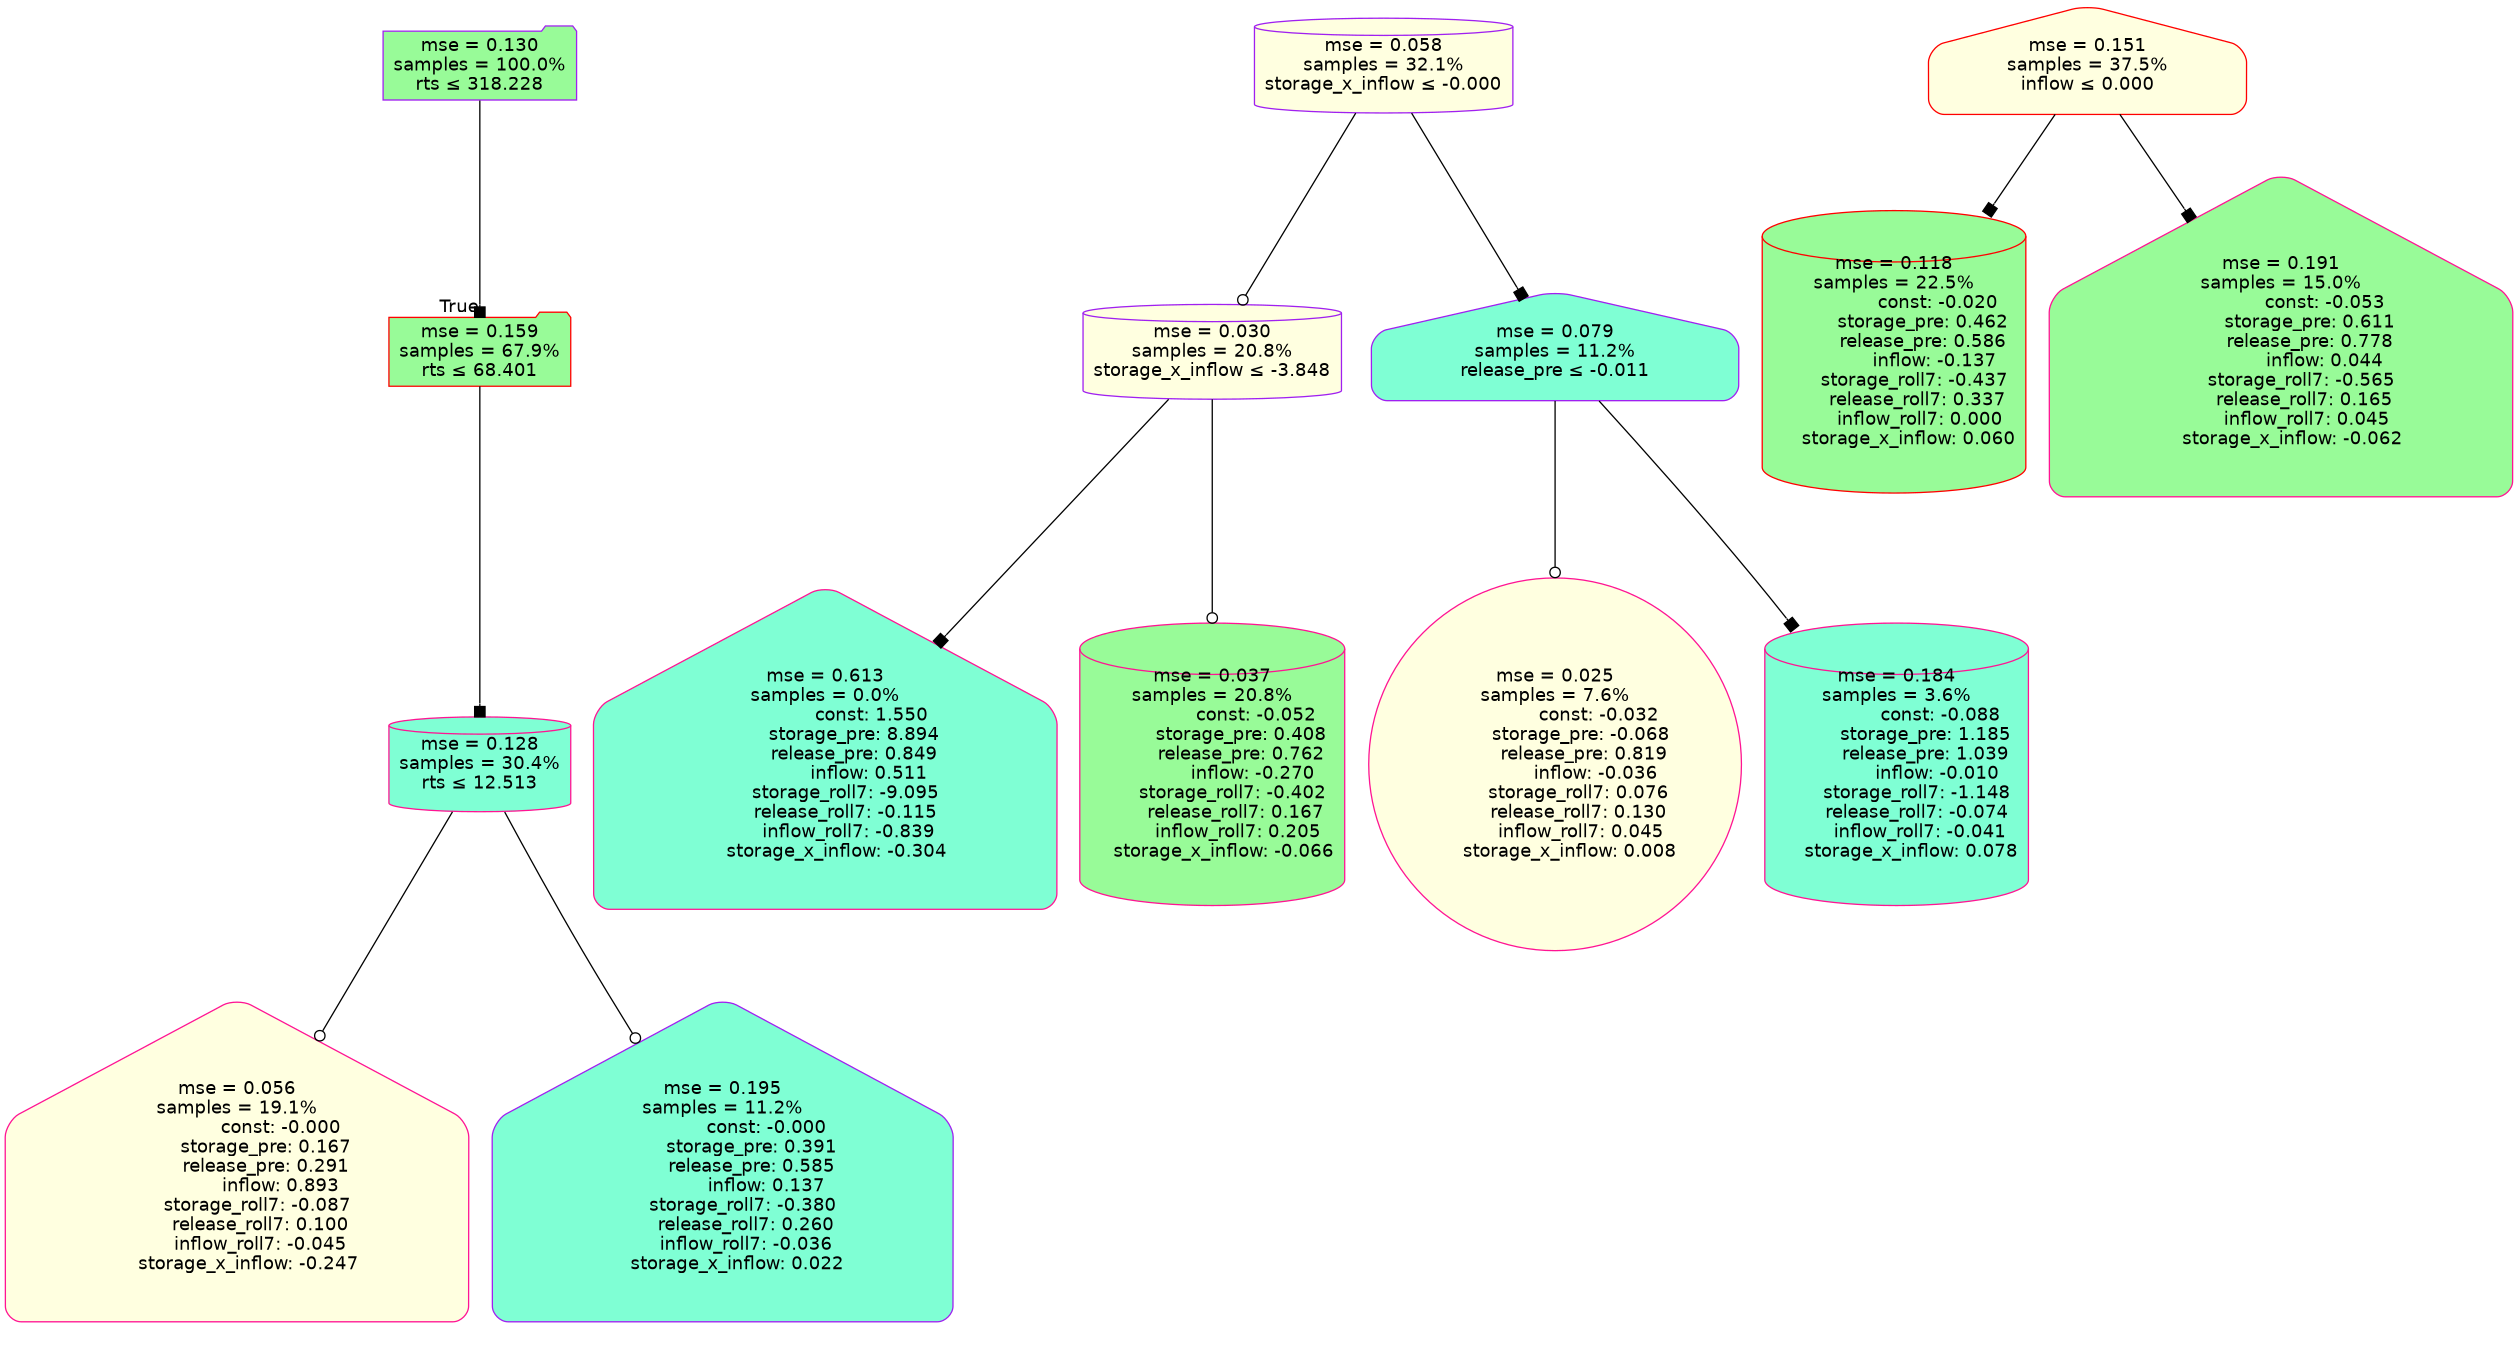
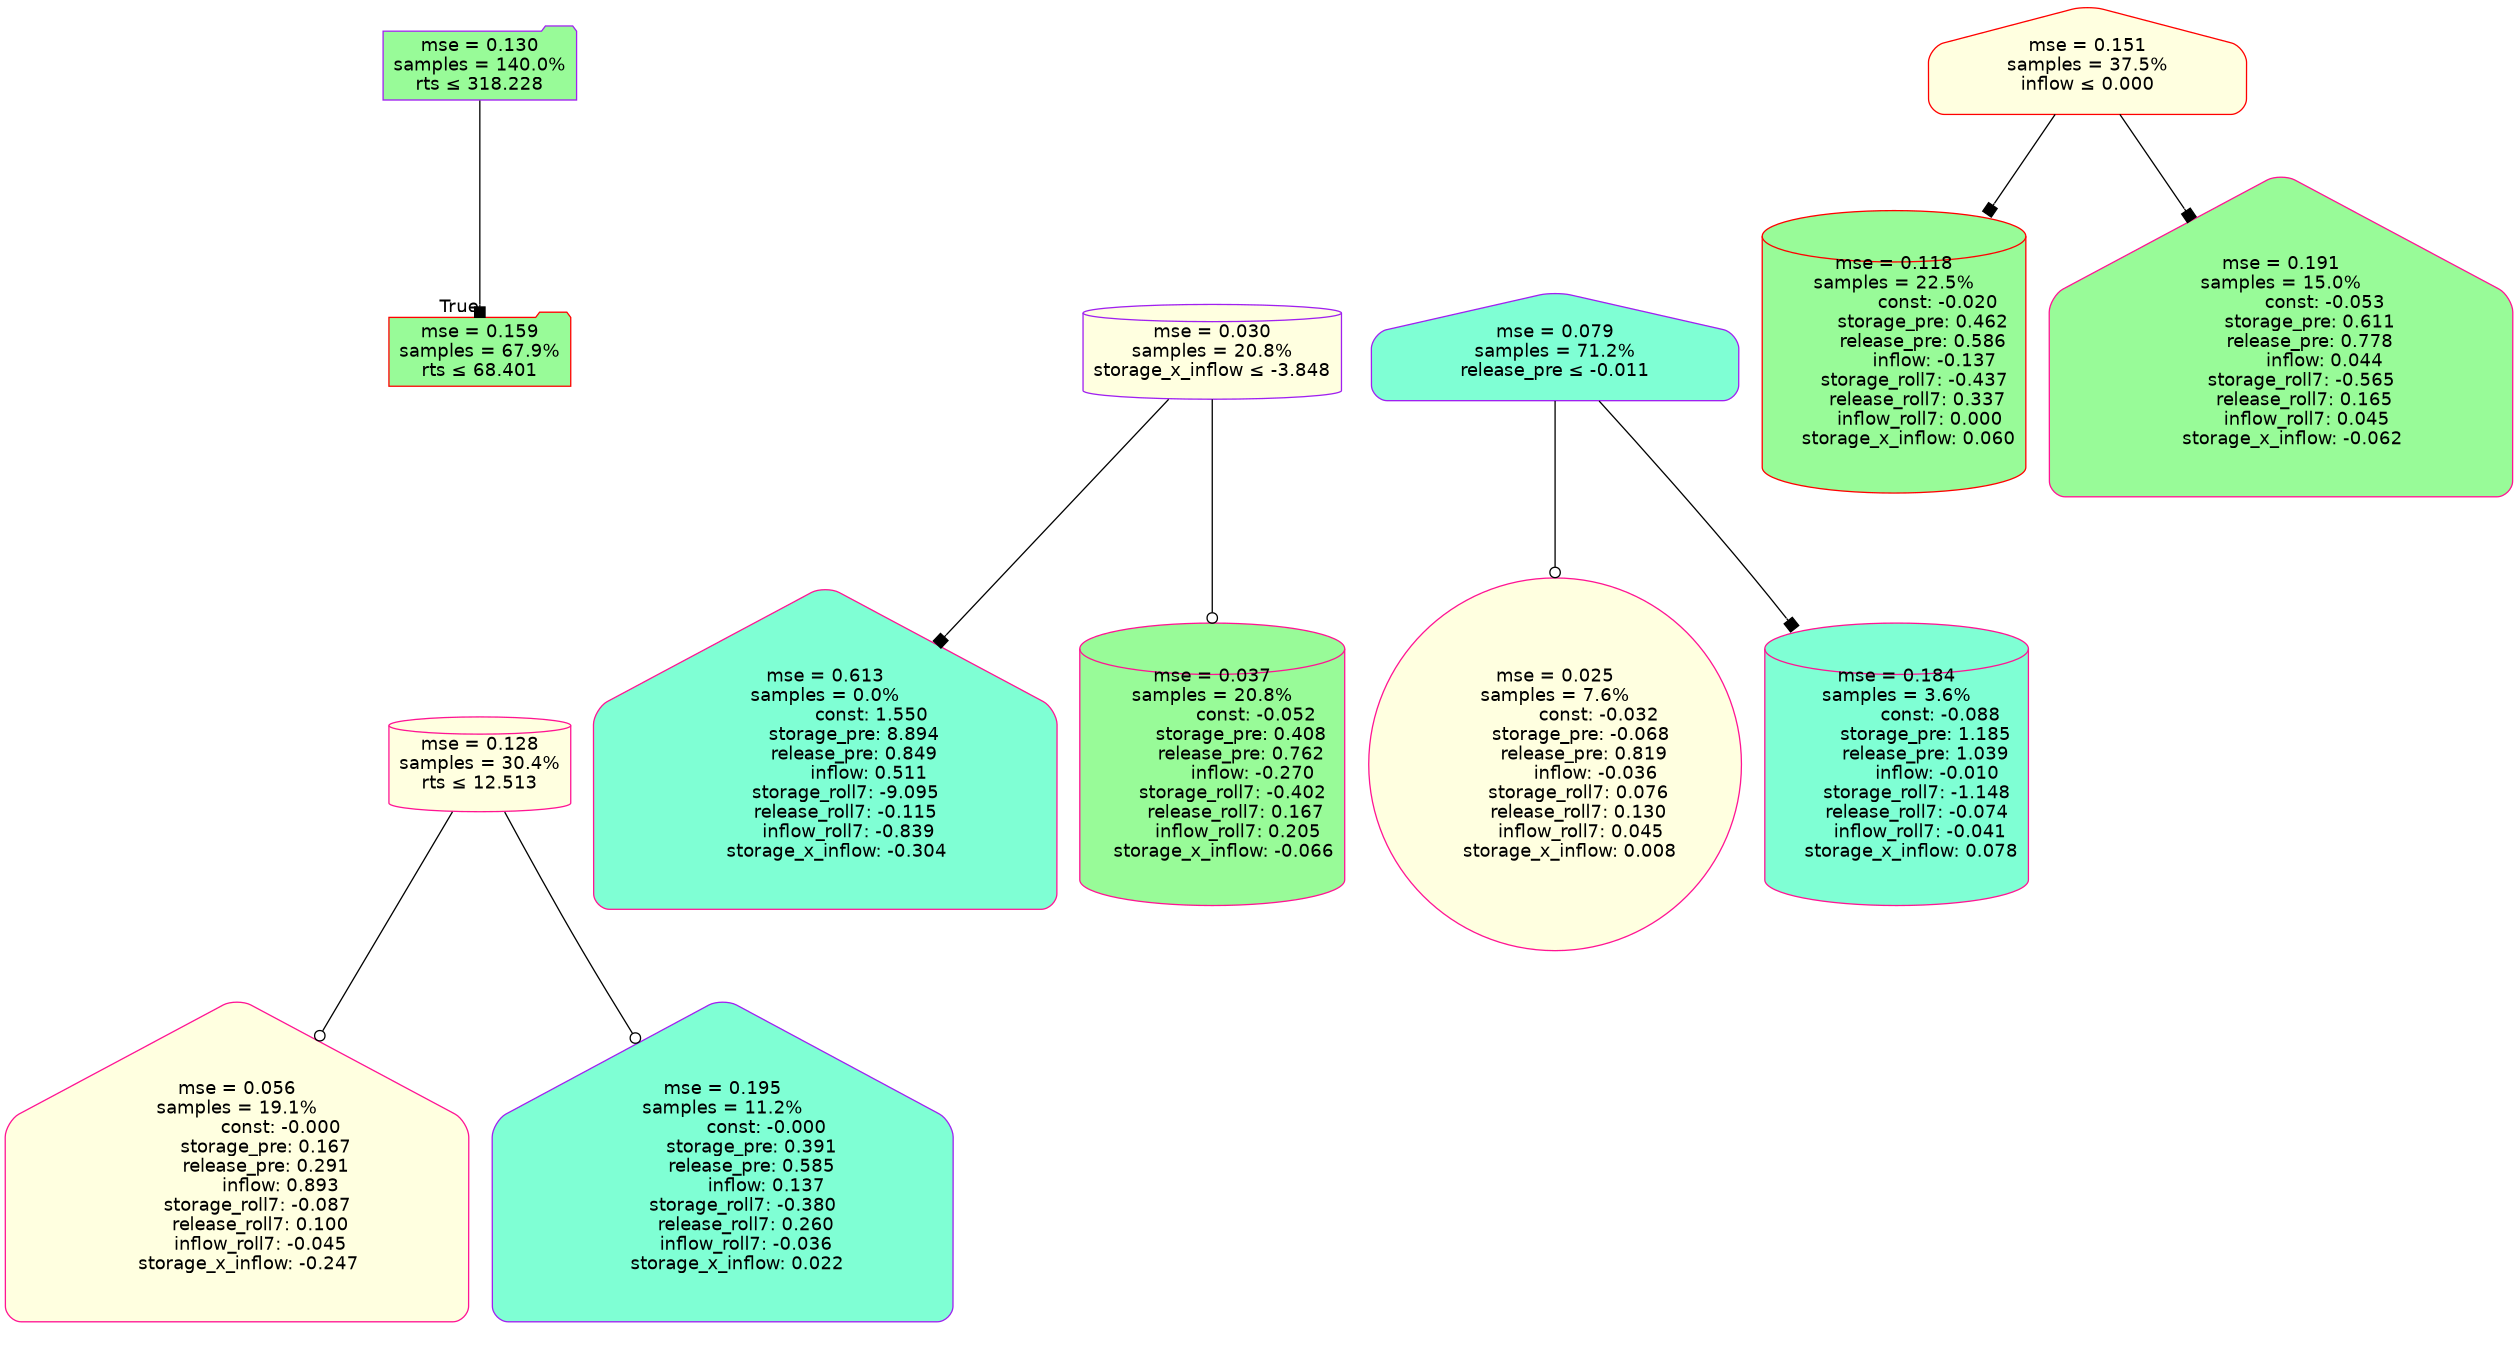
node "mse = 0.130 samples = 100.0% rts ≤ 318.228": label "mse = 0.130 samples = 100.0% rts ≤ 318.228" -> "mse = 0.130 samples = 140.0% rts ≤ 318.228"
node "mse = 0.058 samples = 32.1% storage_x_inflow ≤ -0.000": removed
node "mse = 0.079 samples = 11.2% release_pre ≤ -0.011": label "mse = 0.079 samples = 11.2% release_pre ≤ -0.011" -> "mse = 0.079 samples = 71.2% release_pre ≤ -0.011"
edge "mse = 0.159 samples = 67.9% rts ≤ 68.401" -> "mse = 0.128 samples = 30.4% rts ≤ 12.513": removed
node "mse = 0.128 samples = 30.4% rts ≤ 12.513": fillcolor aquamarine -> lightyellow
